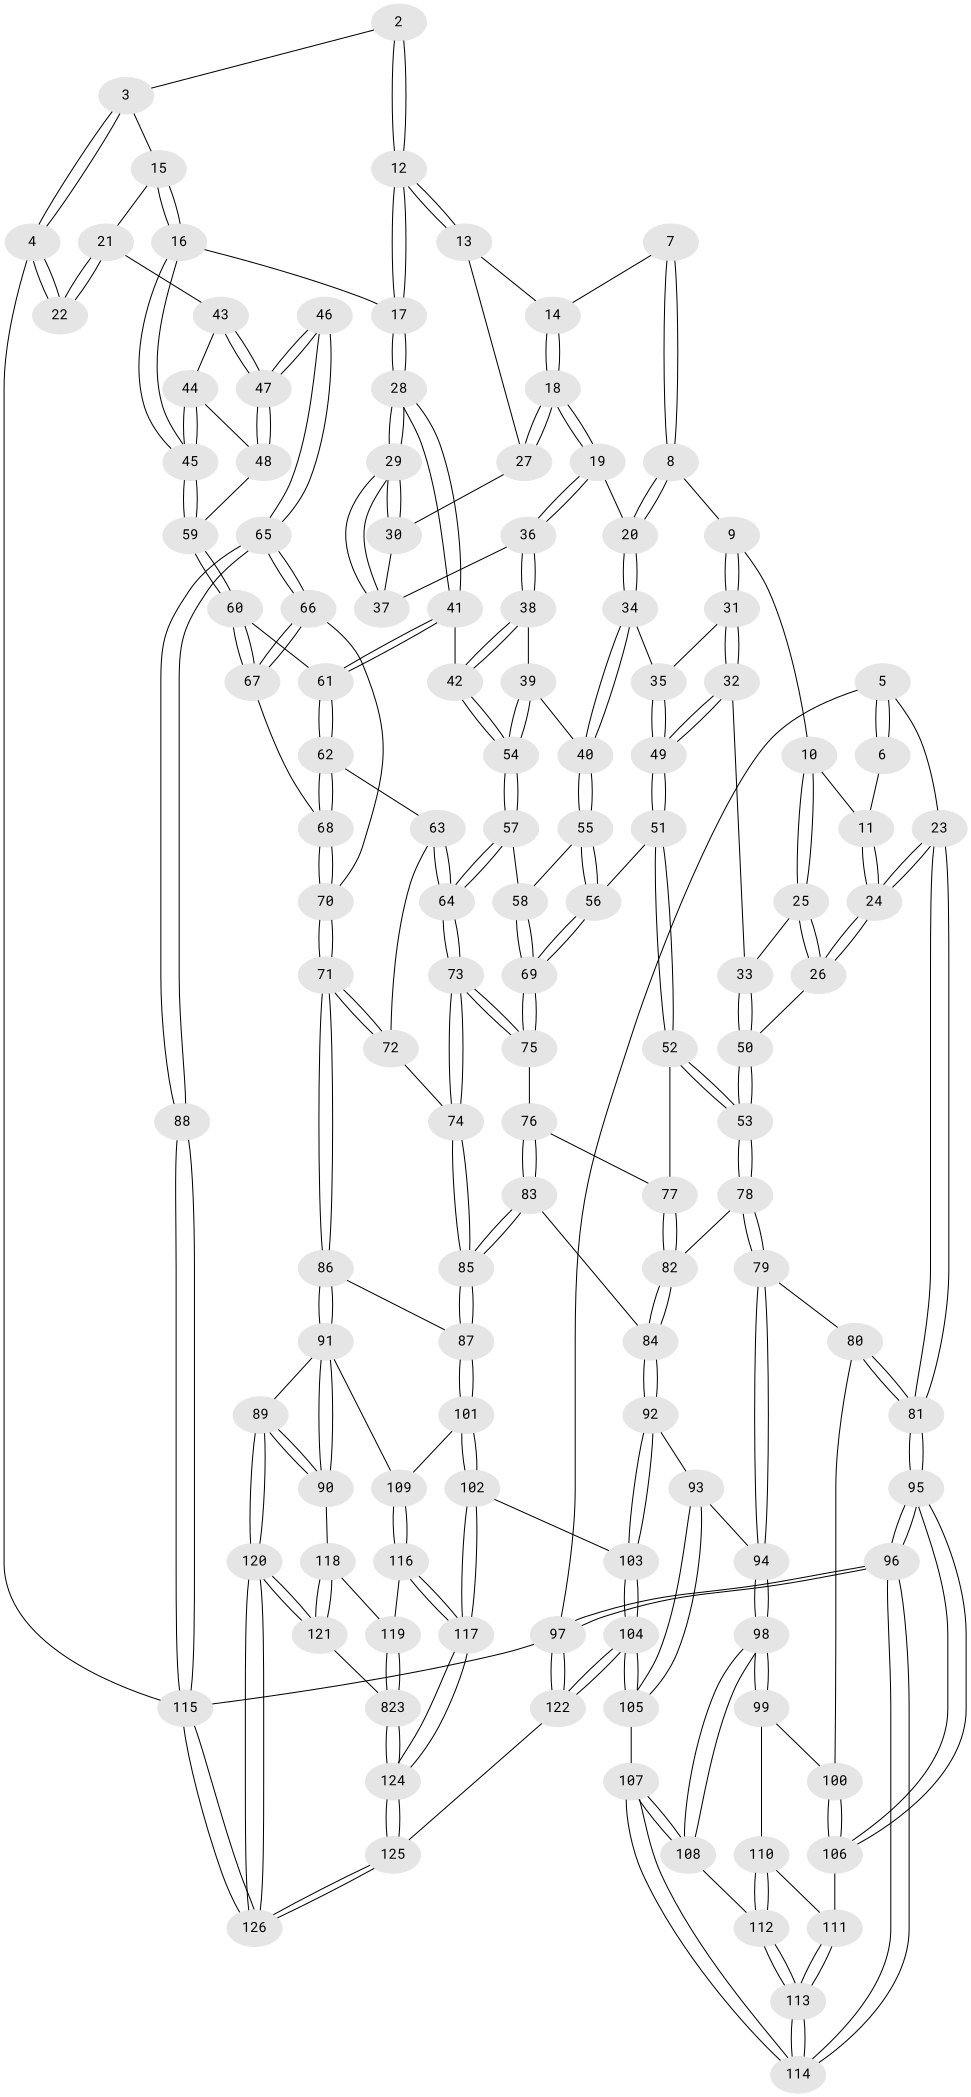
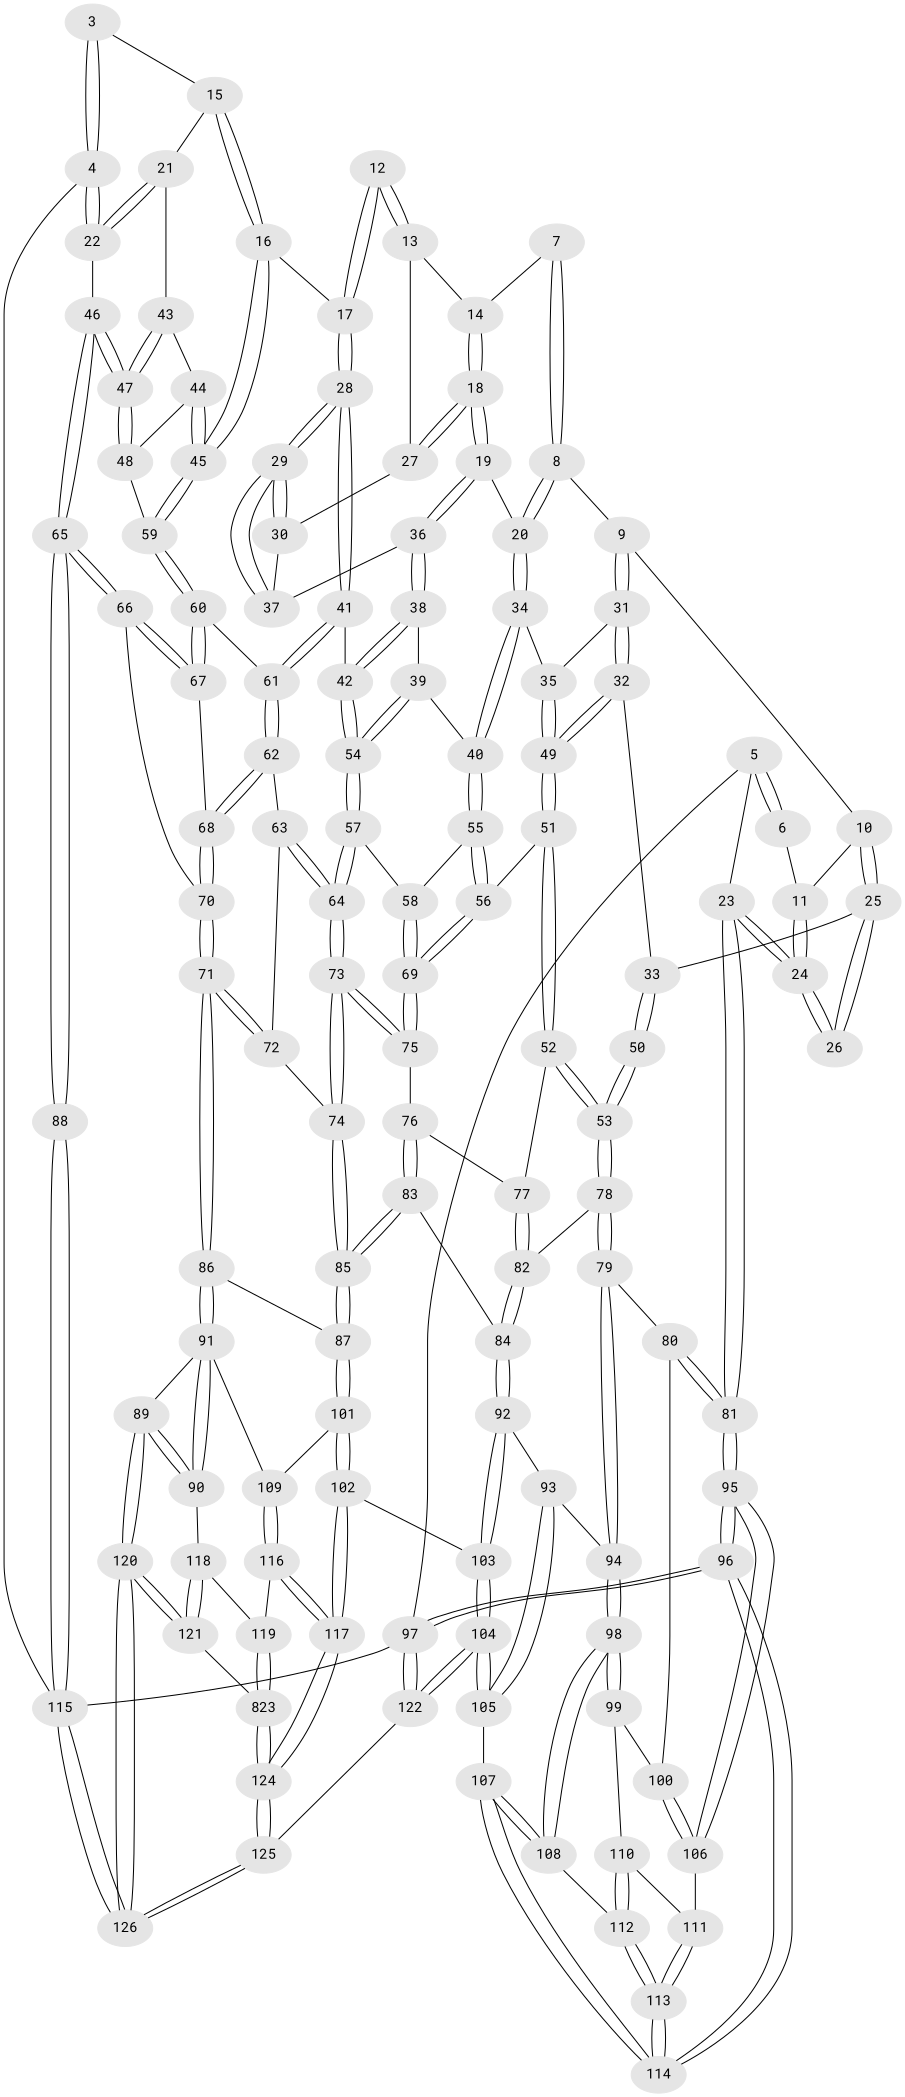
node "2": removed
edge "22" -- "46": added
edge "26" -- "50": removed
